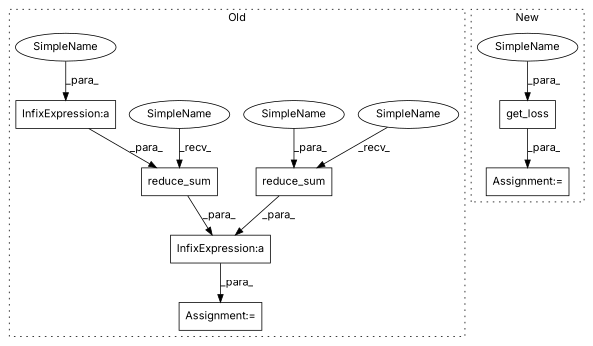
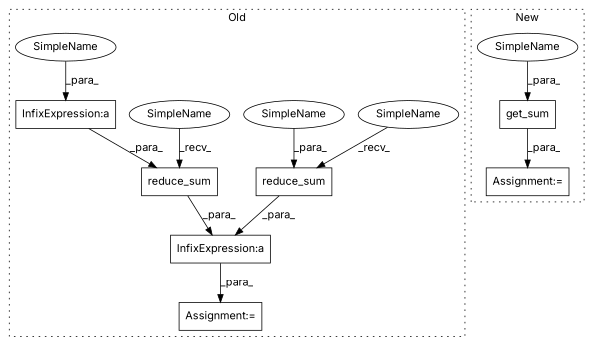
node "get_loss": label "get_loss" -> "get_sum"
